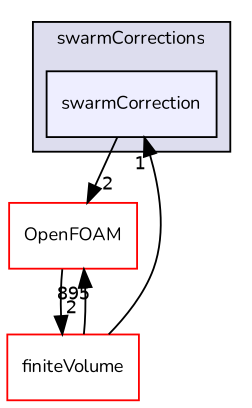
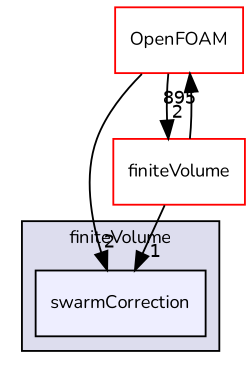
cluster "swarmCorrections": label "swarmCorrections" -> "finiteVolume"
edge "swarmCorrection" -> "OpenFOAM": reversed
